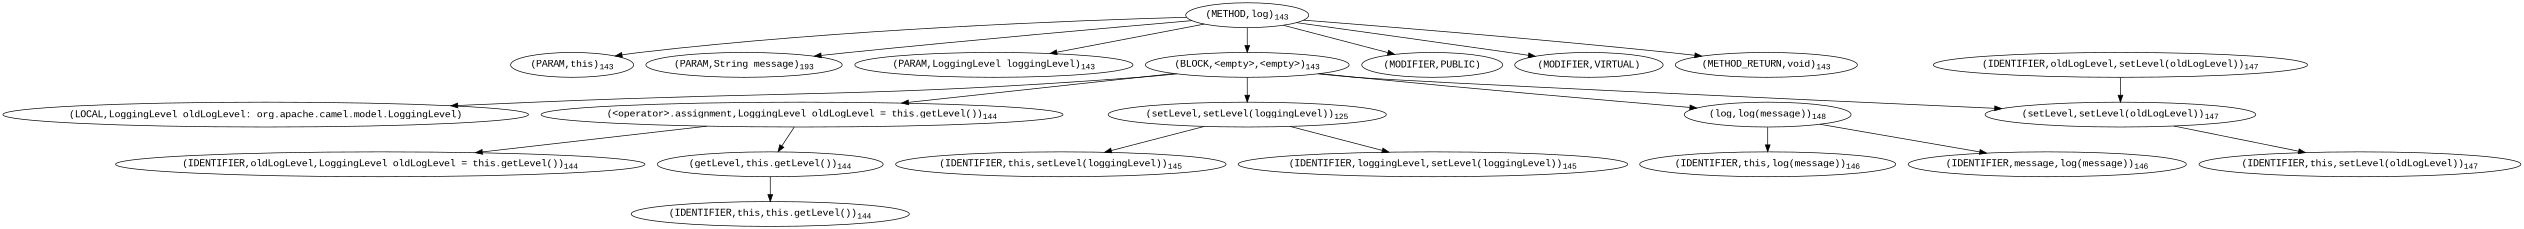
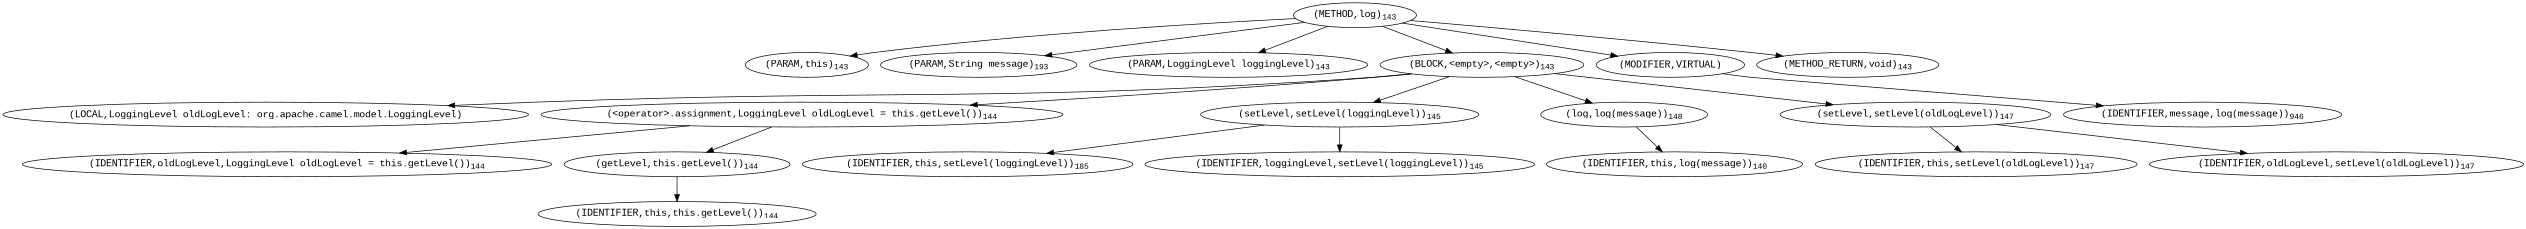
node "(MODIFIER,PUBLIC)": removed
edge "(IDENTIFIER,oldLogLevel,setLevel(oldLogLevel))" -> "(setLevel,setLevel(oldLogLevel))": reversed
node "(setLevel,setLevel(loggingLevel))": text "125" -> "145"
edge "(log,log(message))" -> "(IDENTIFIER,message,log(message))": now "(MODIFIER,VIRTUAL)" -> "(IDENTIFIER,message,log(message))"
node "(IDENTIFIER,this,setLevel(loggingLevel))": text "145" -> "185"
node "(IDENTIFIER,this,log(message))": text "146" -> "140"
node "(IDENTIFIER,message,log(message))": text "146" -> "946"
